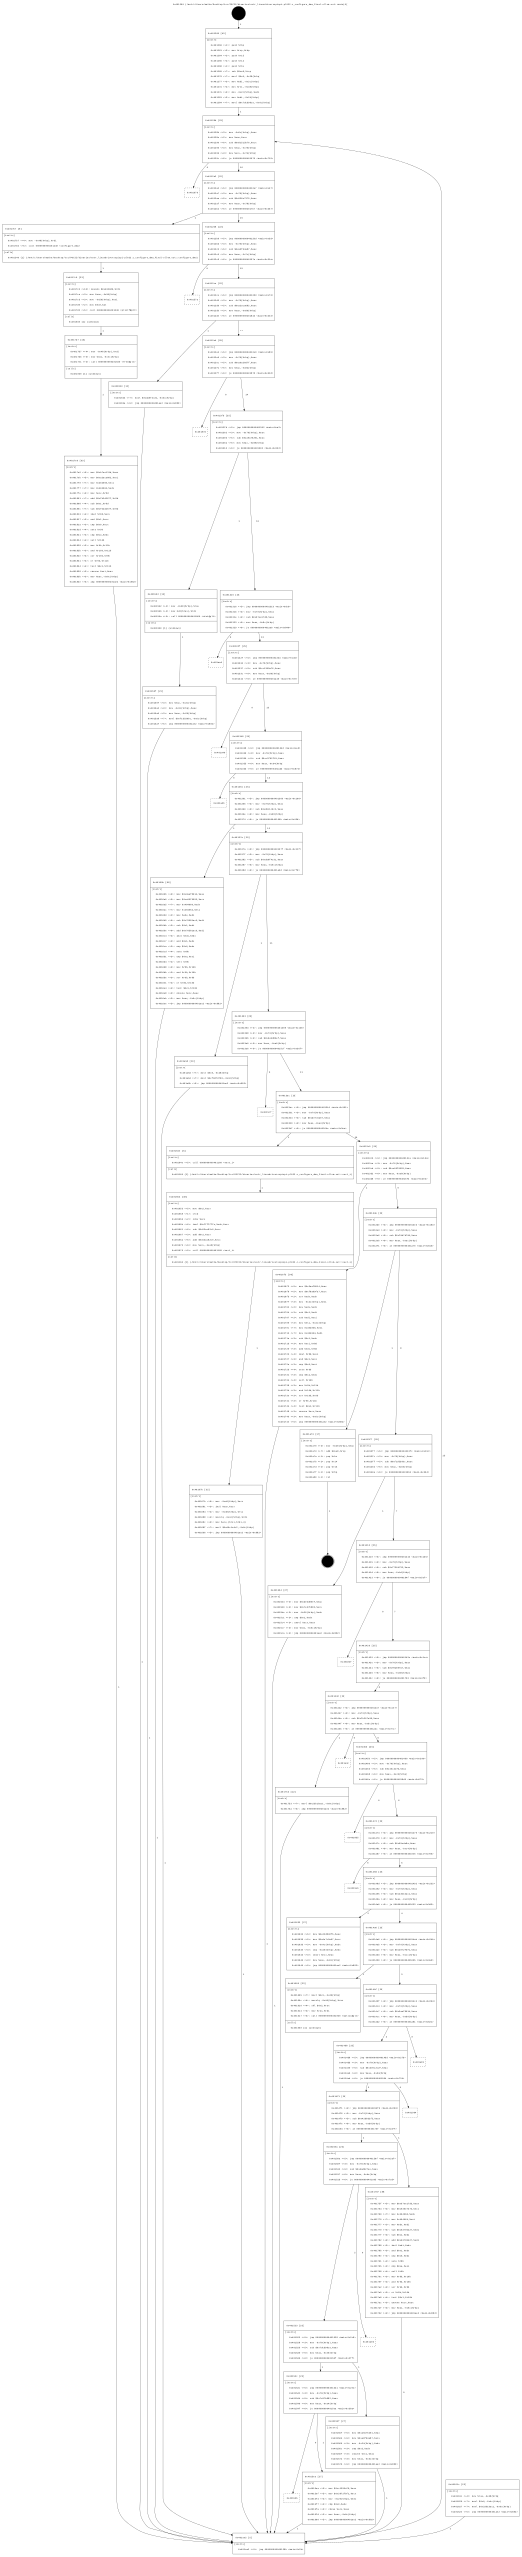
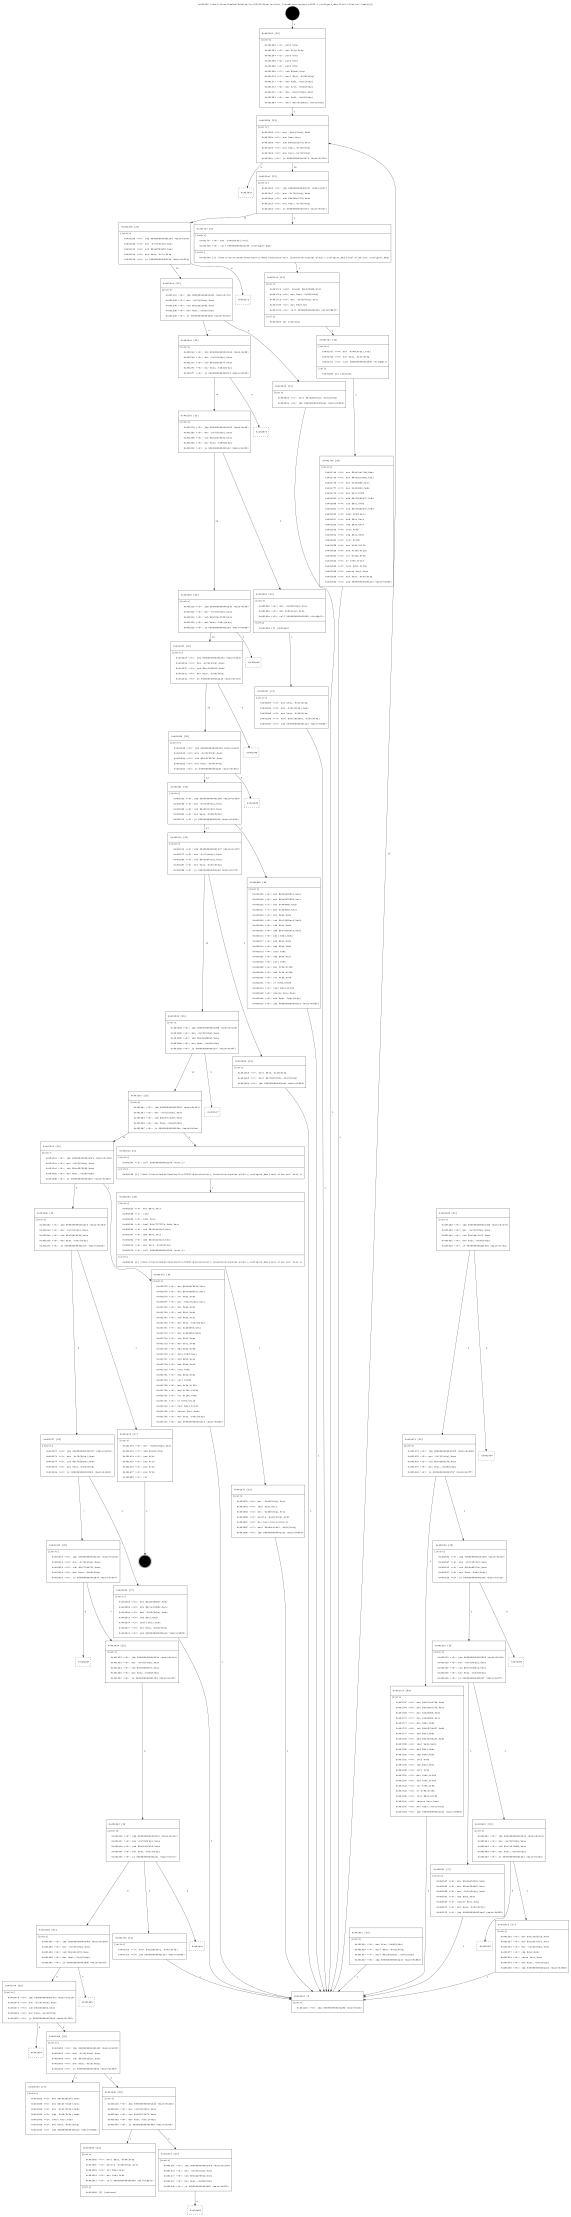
edge "0x4014bf [25]" -> "0x4014d8 [25]": removed, label "3"
